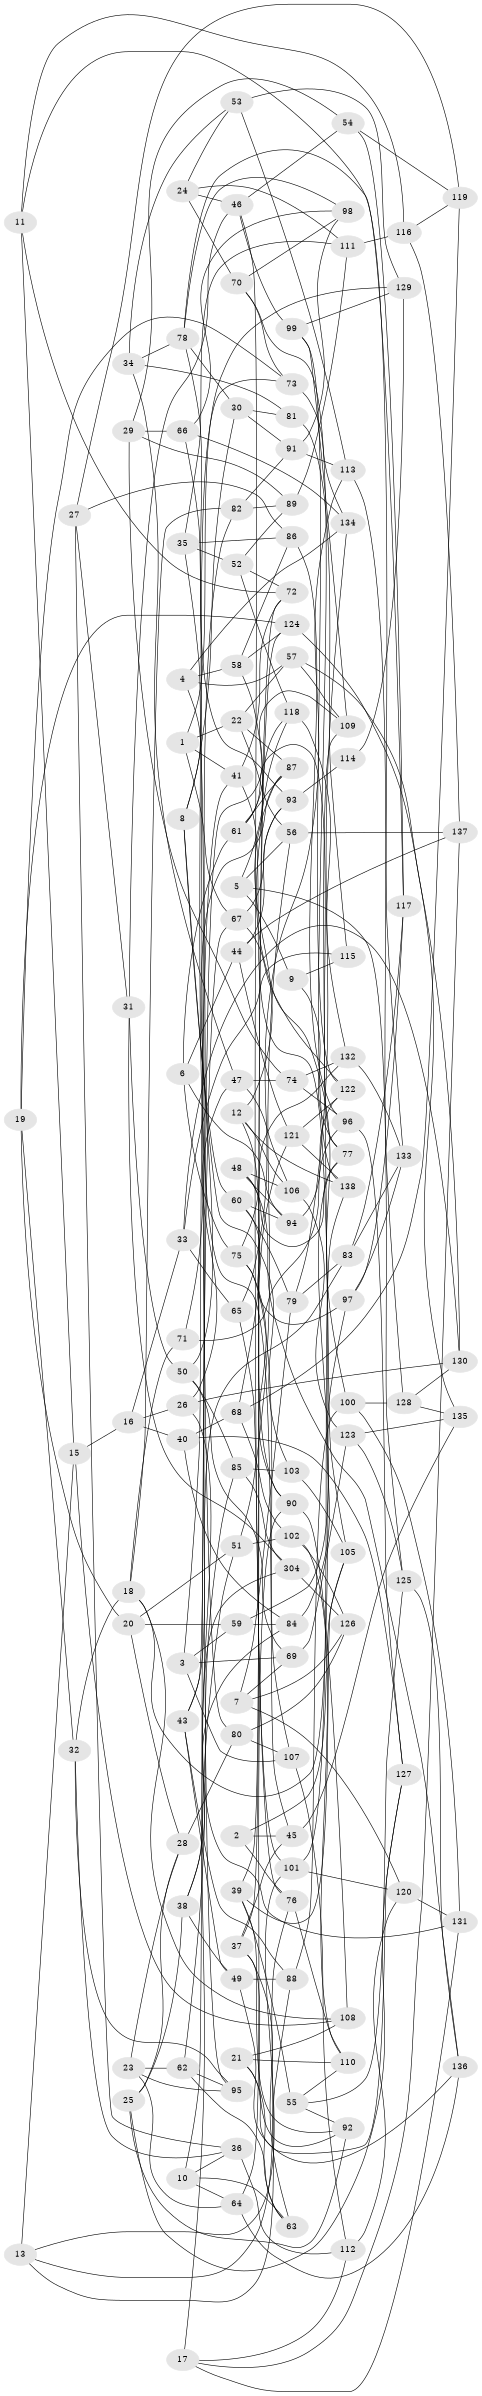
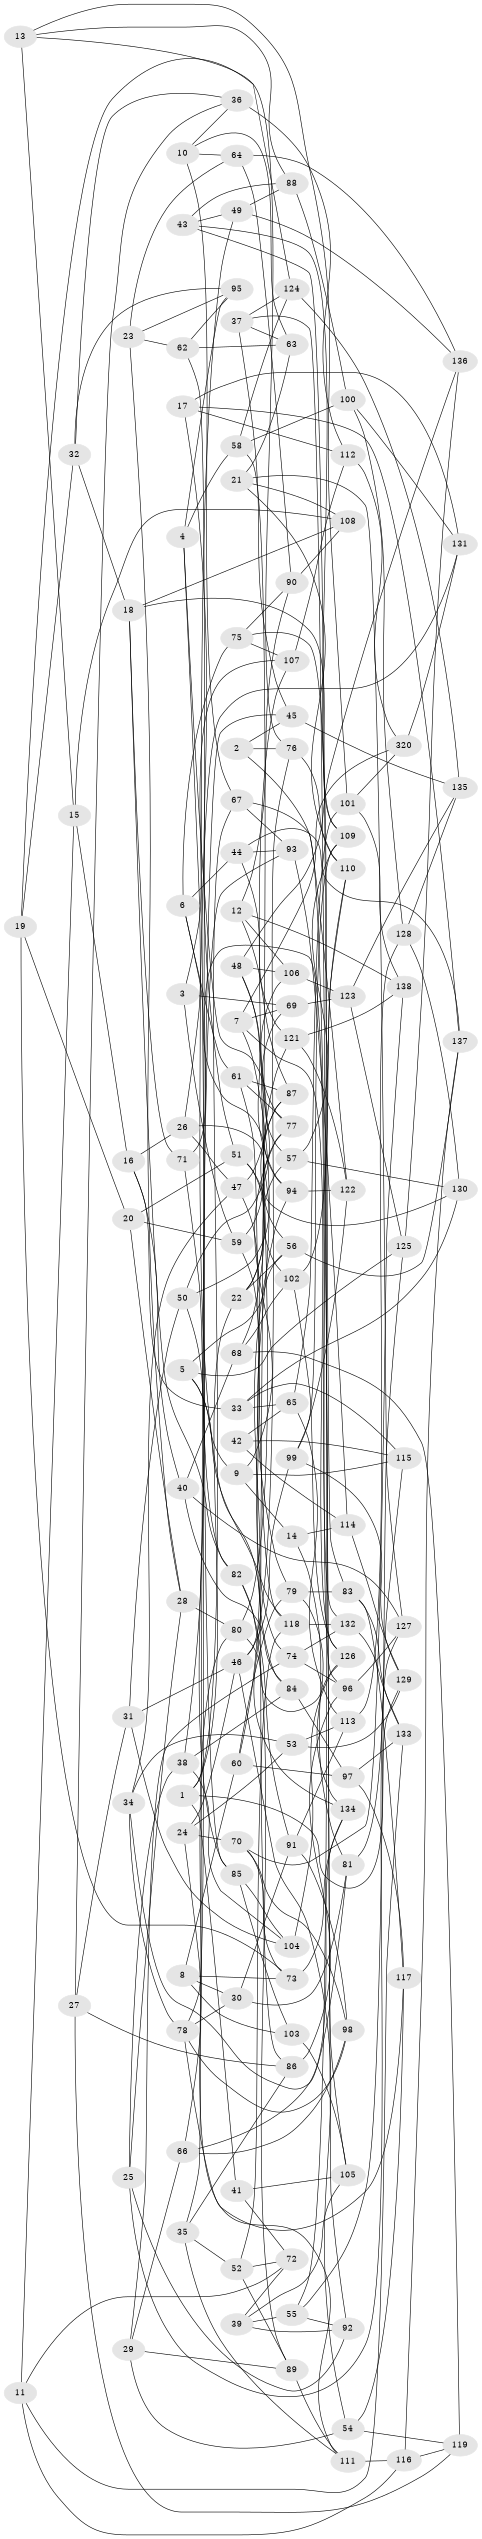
edge "41" -- "3": removed
node "42": added
node "14": added
node "304": label "304" -> "104"
node "120": label "120" -> "320"
